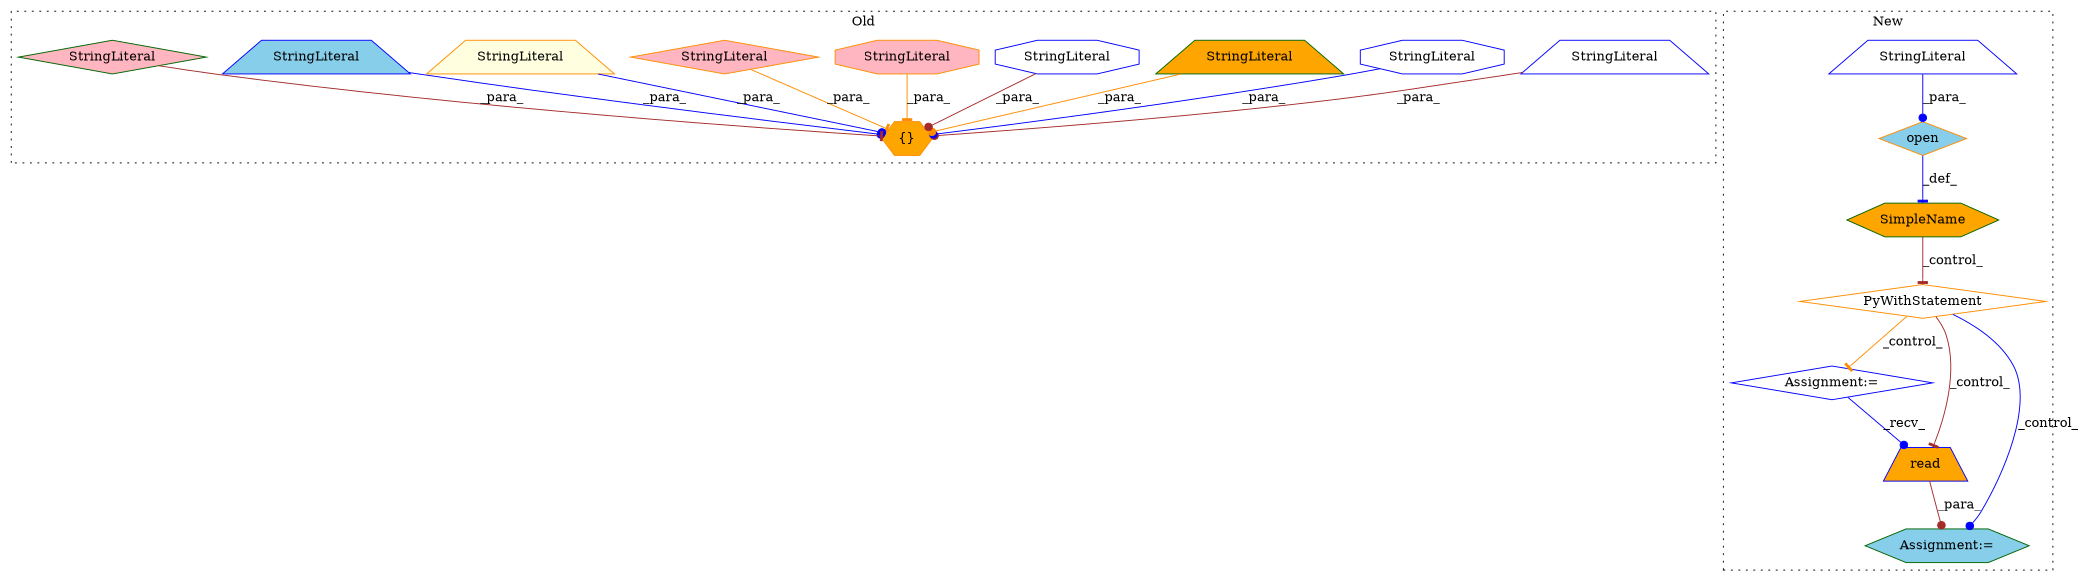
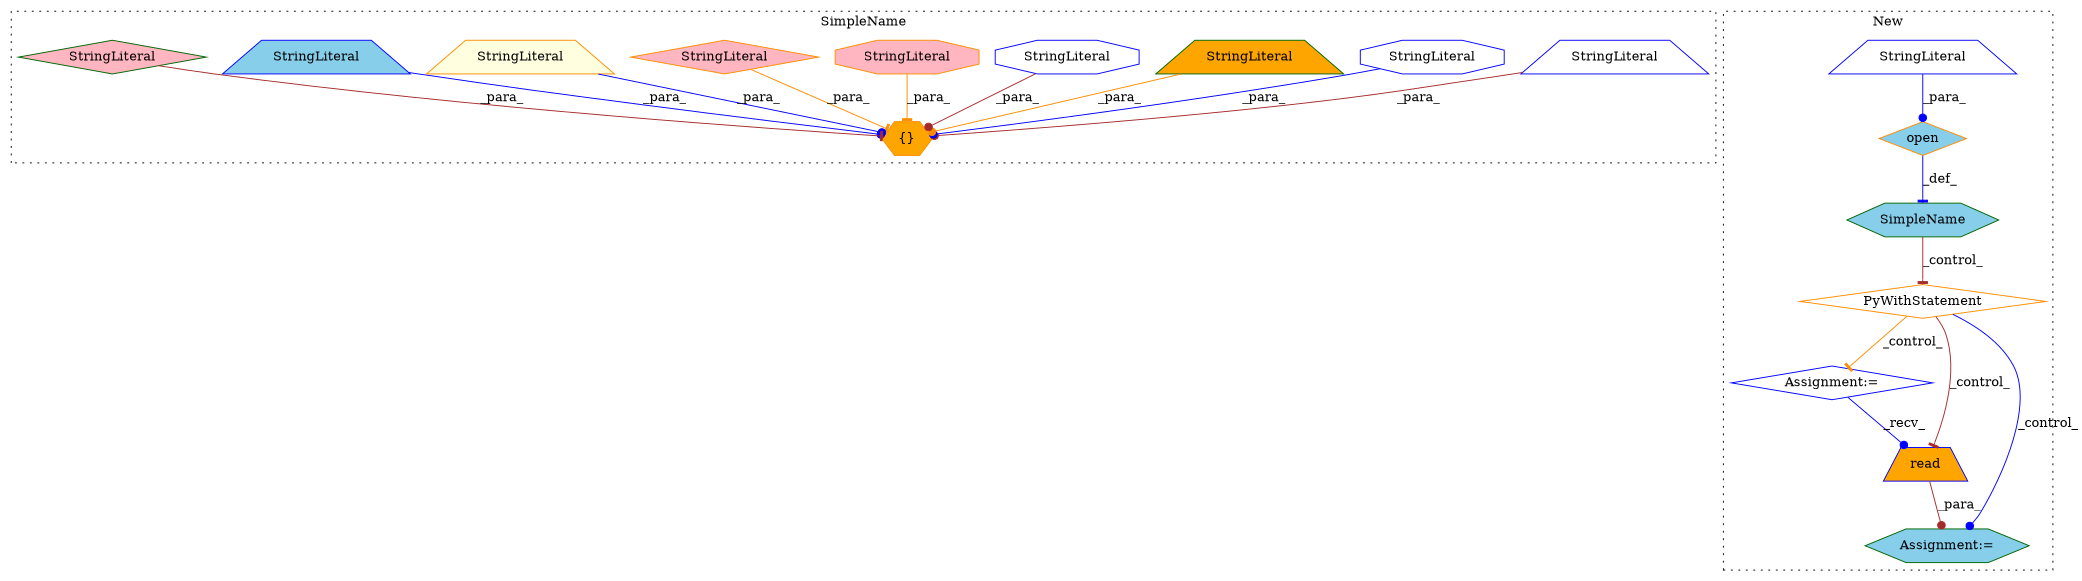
cluster "Old": label "Old" -> "SimpleName"
node "SimpleName": fillcolor orange -> skyblue
